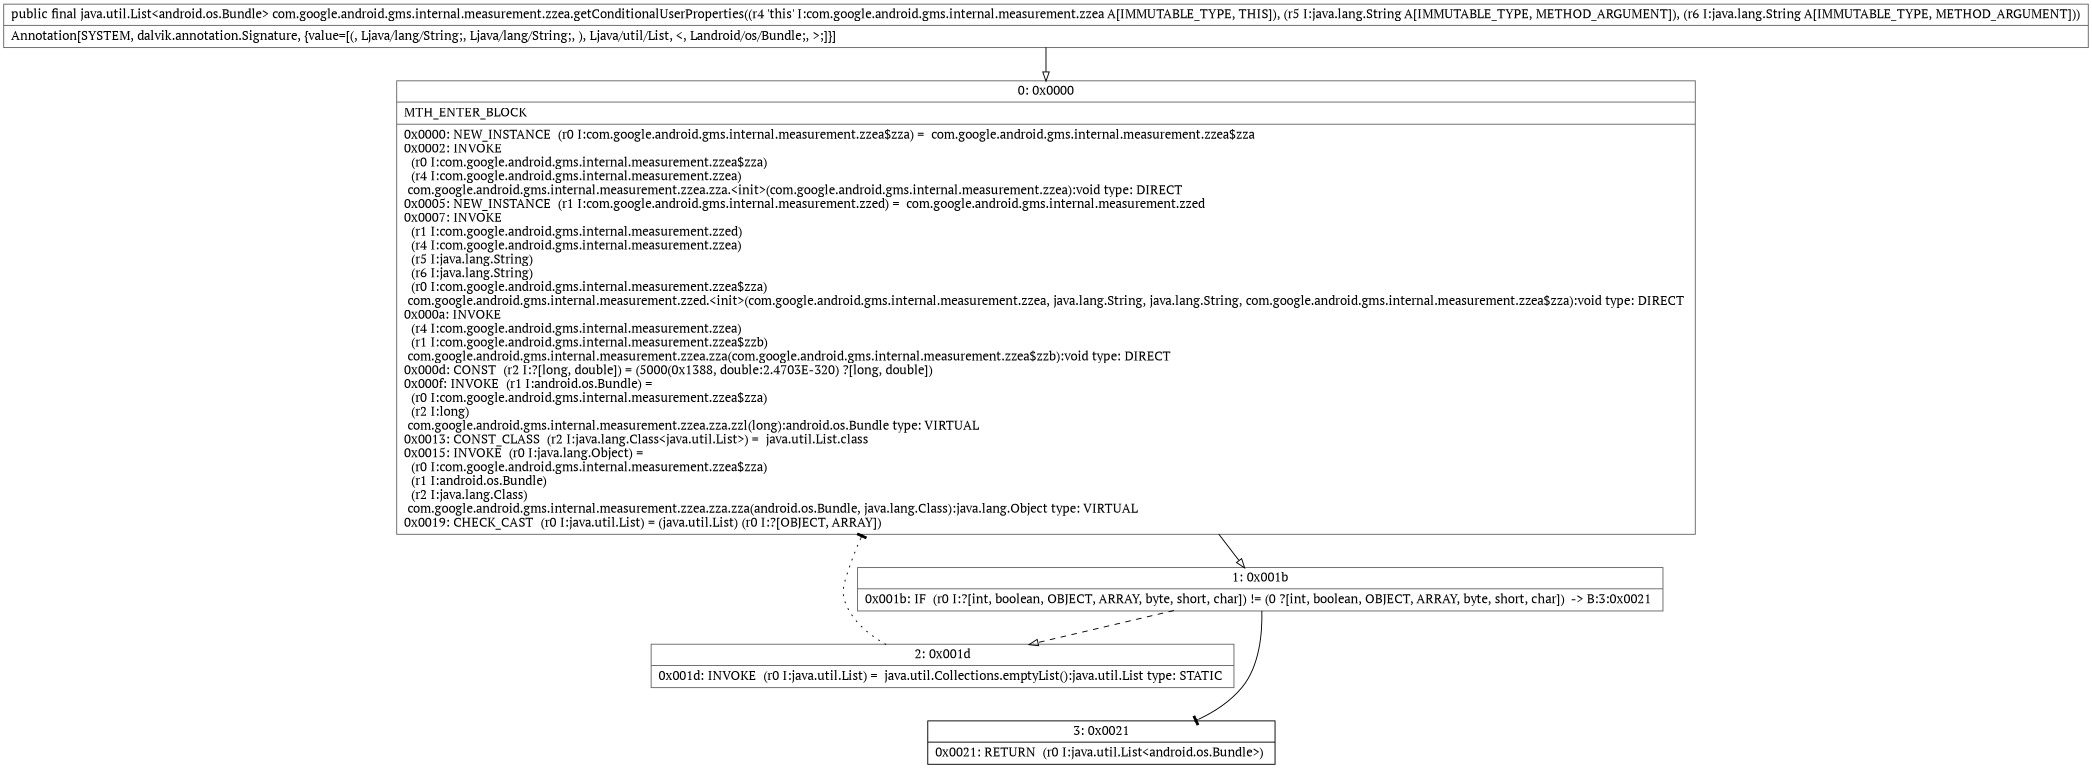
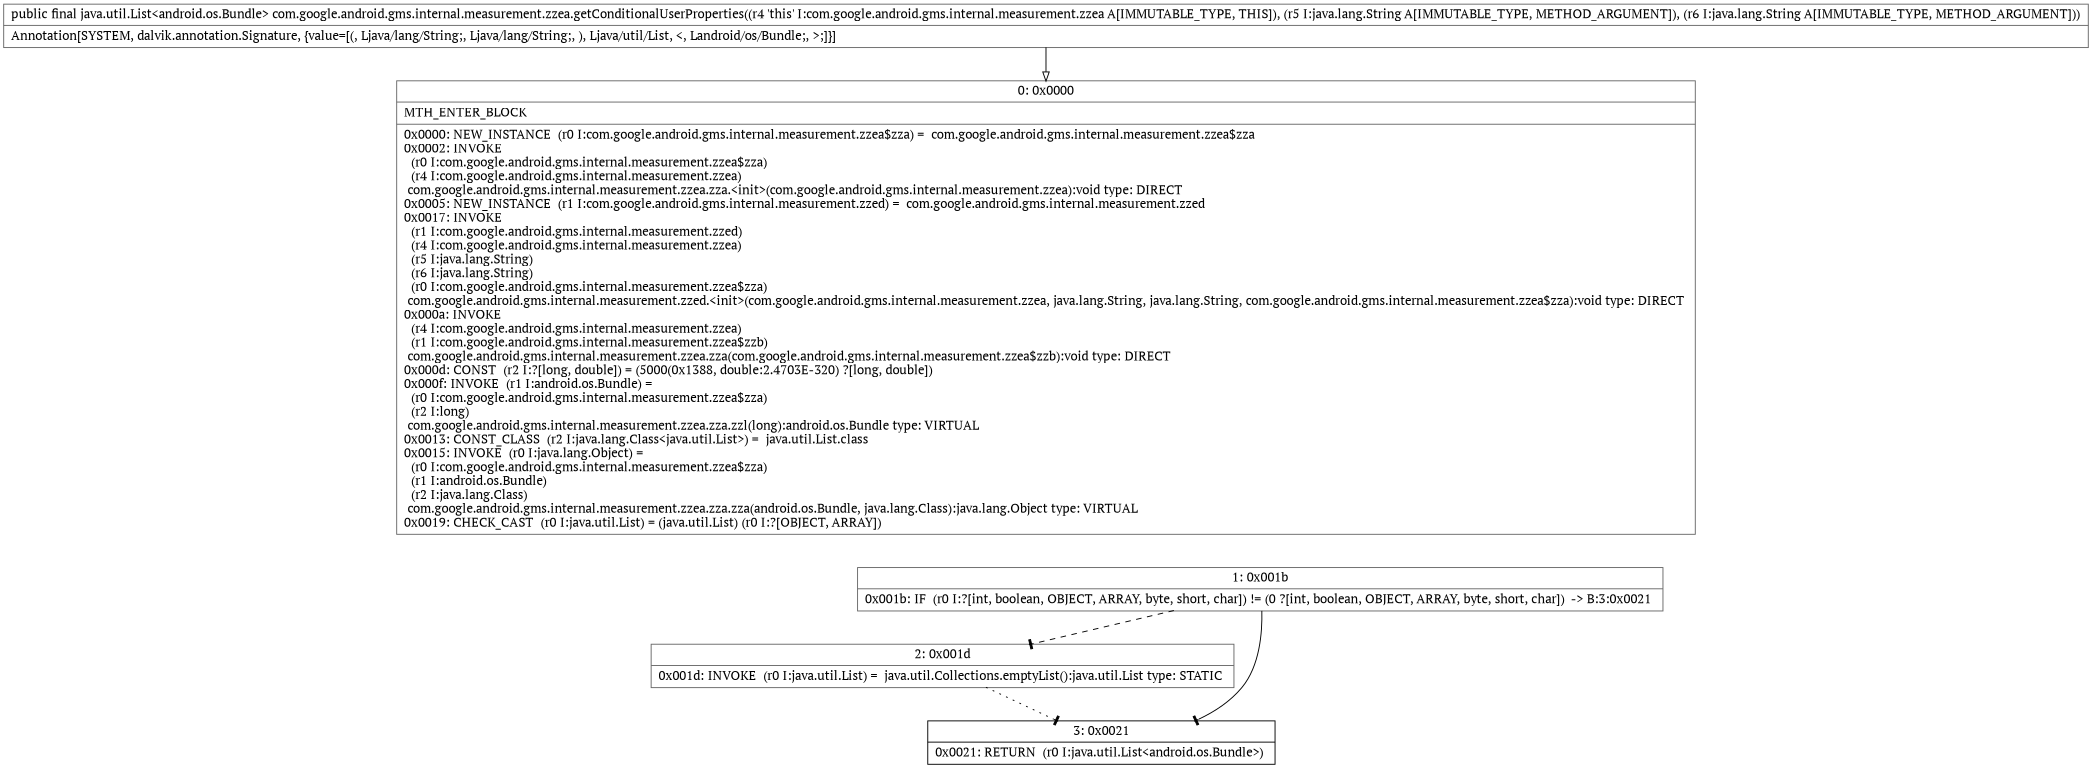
node "0: 0x0000": text "0x0007: INVOKE" -> "0x0017: INVOKE"
edge "0: 0x0000" -> "1: 0x001b": removed
edge "2: 0x001d" -> "0: 0x0000": now "2: 0x001d" -> "3: 0x0021"
edge "1: 0x001b" -> "2: 0x001d": arrowhead onormal -> tee
